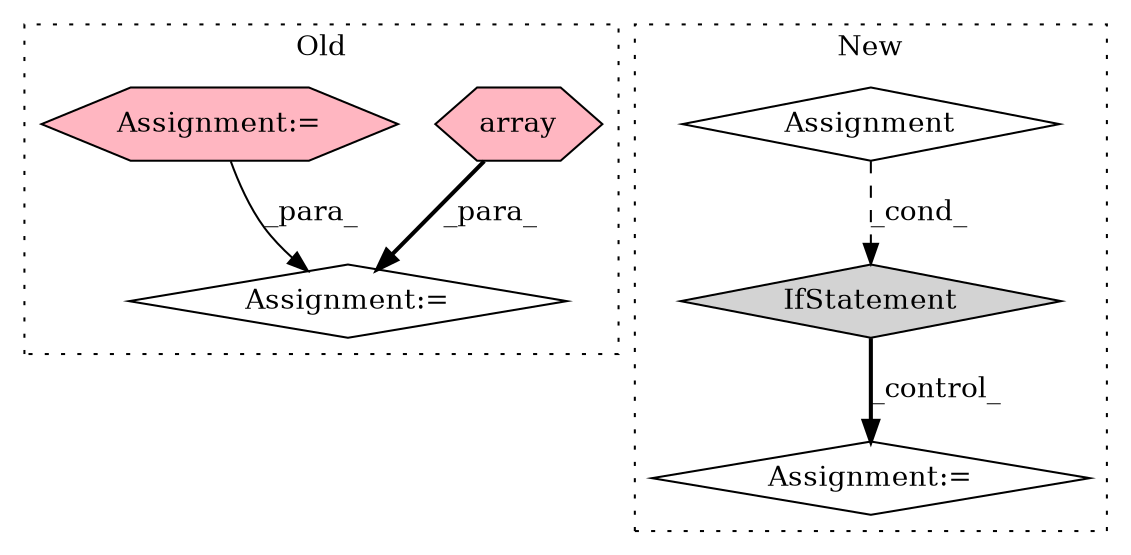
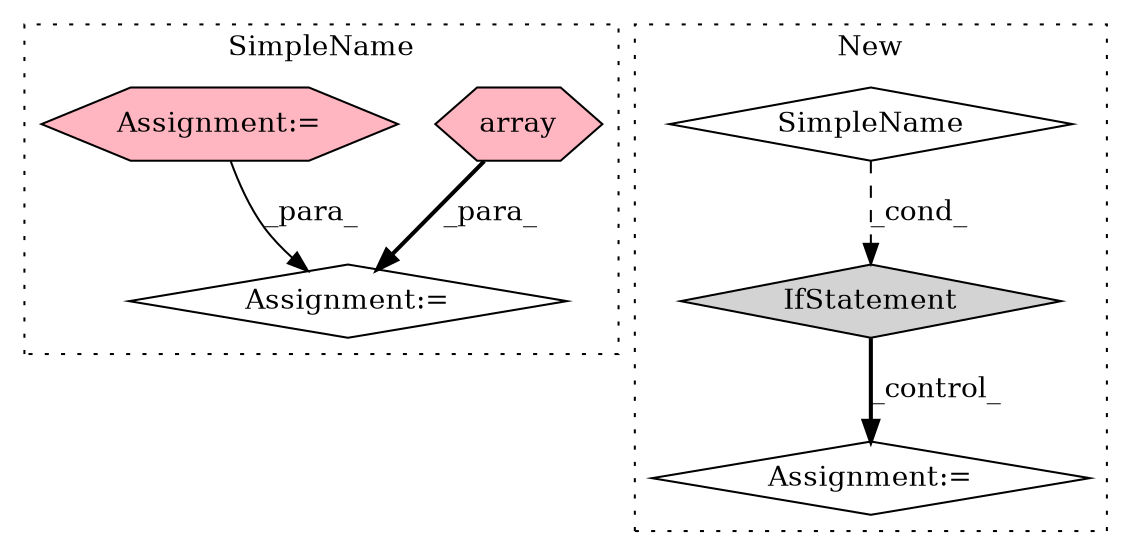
cluster "Old": label "Old" -> "SimpleName"
node "Assignment": label "Assignment" -> "SimpleName"
